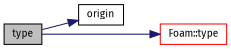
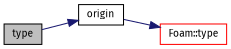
edge "type" -> "Foam::type": now "origin" -> "Foam::type"
